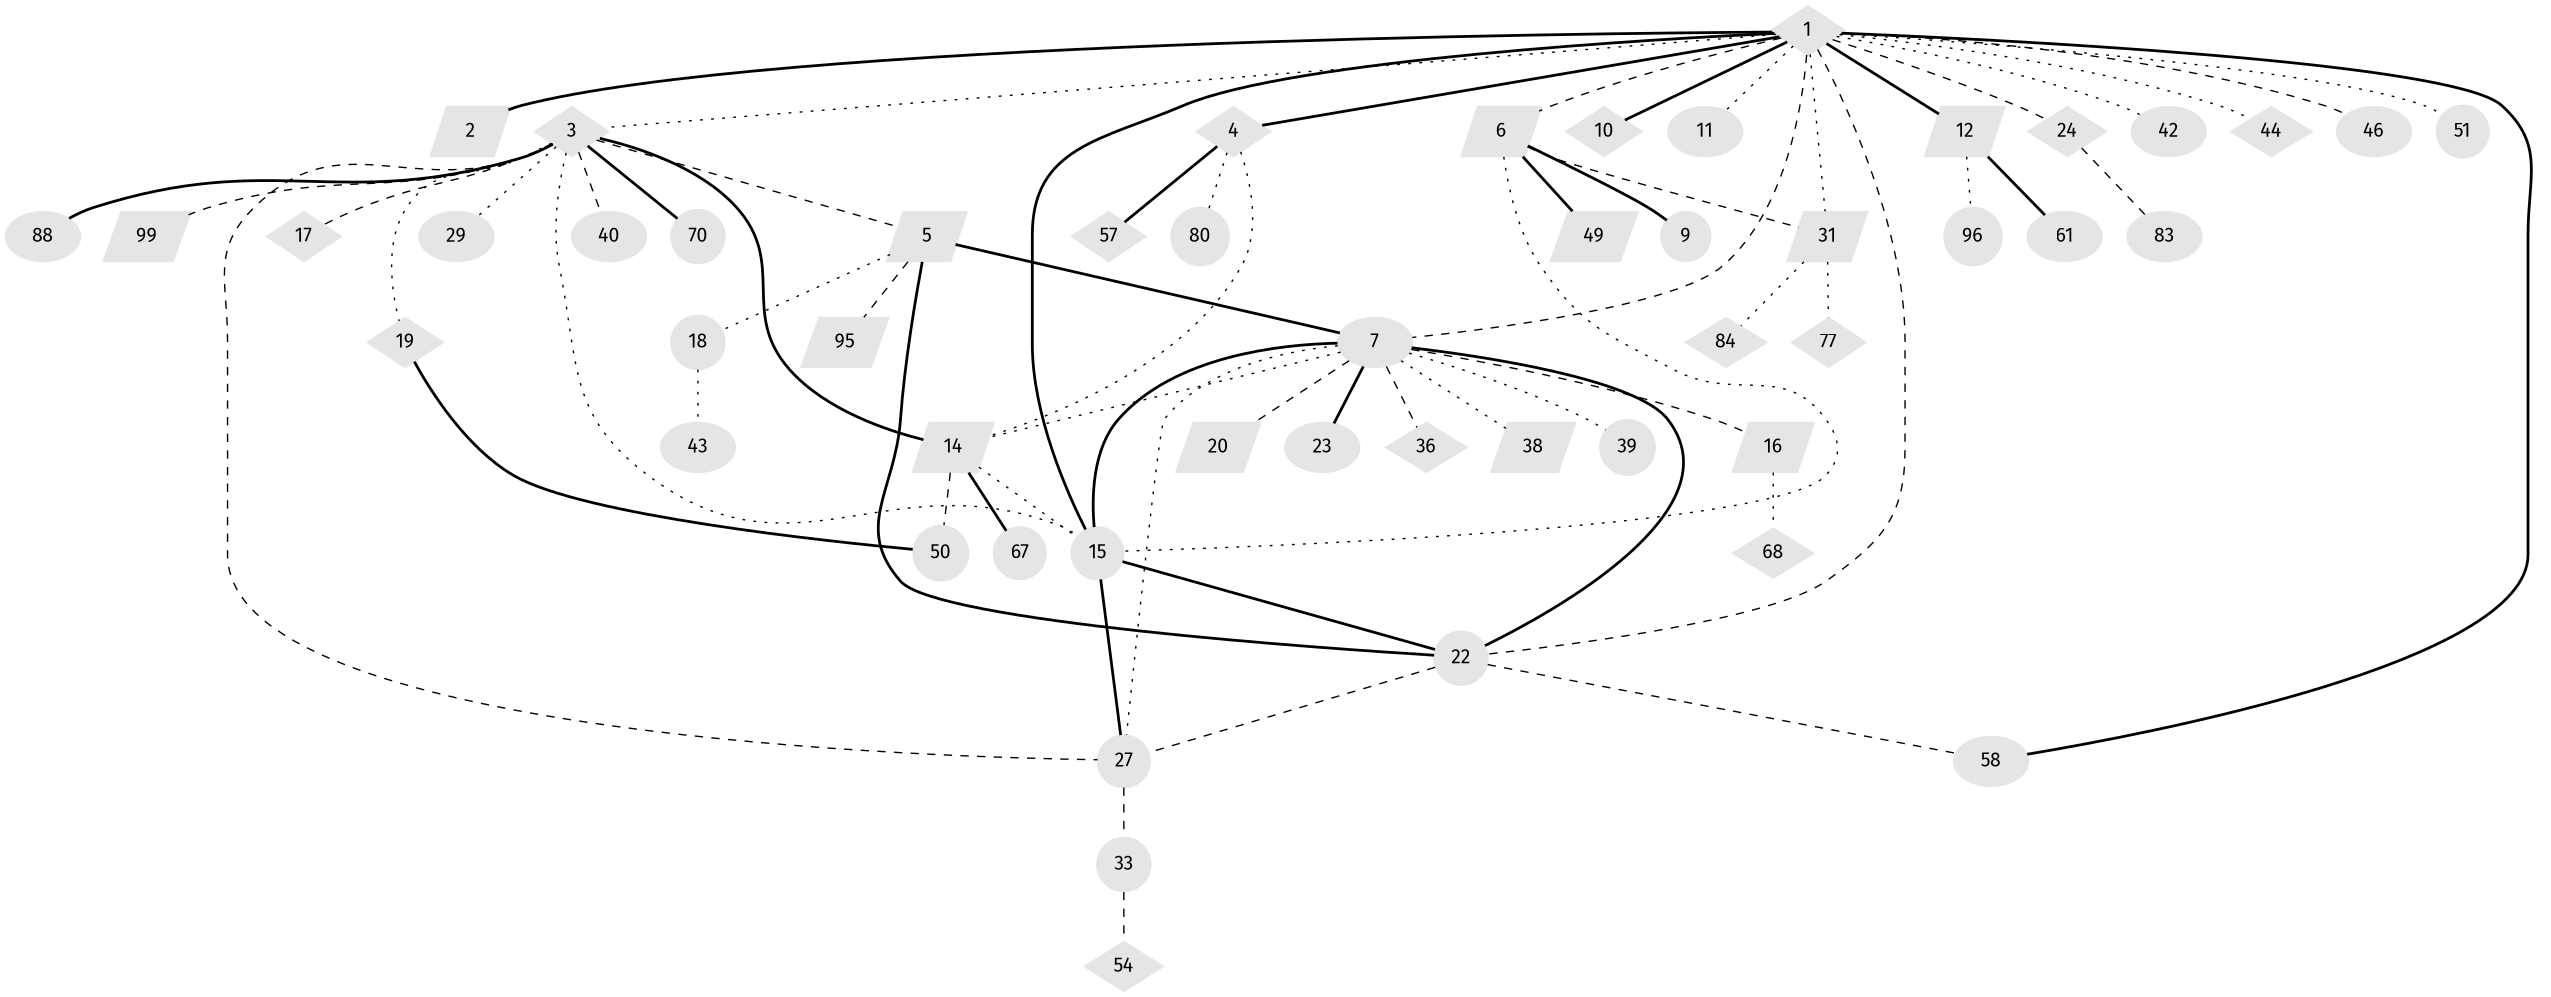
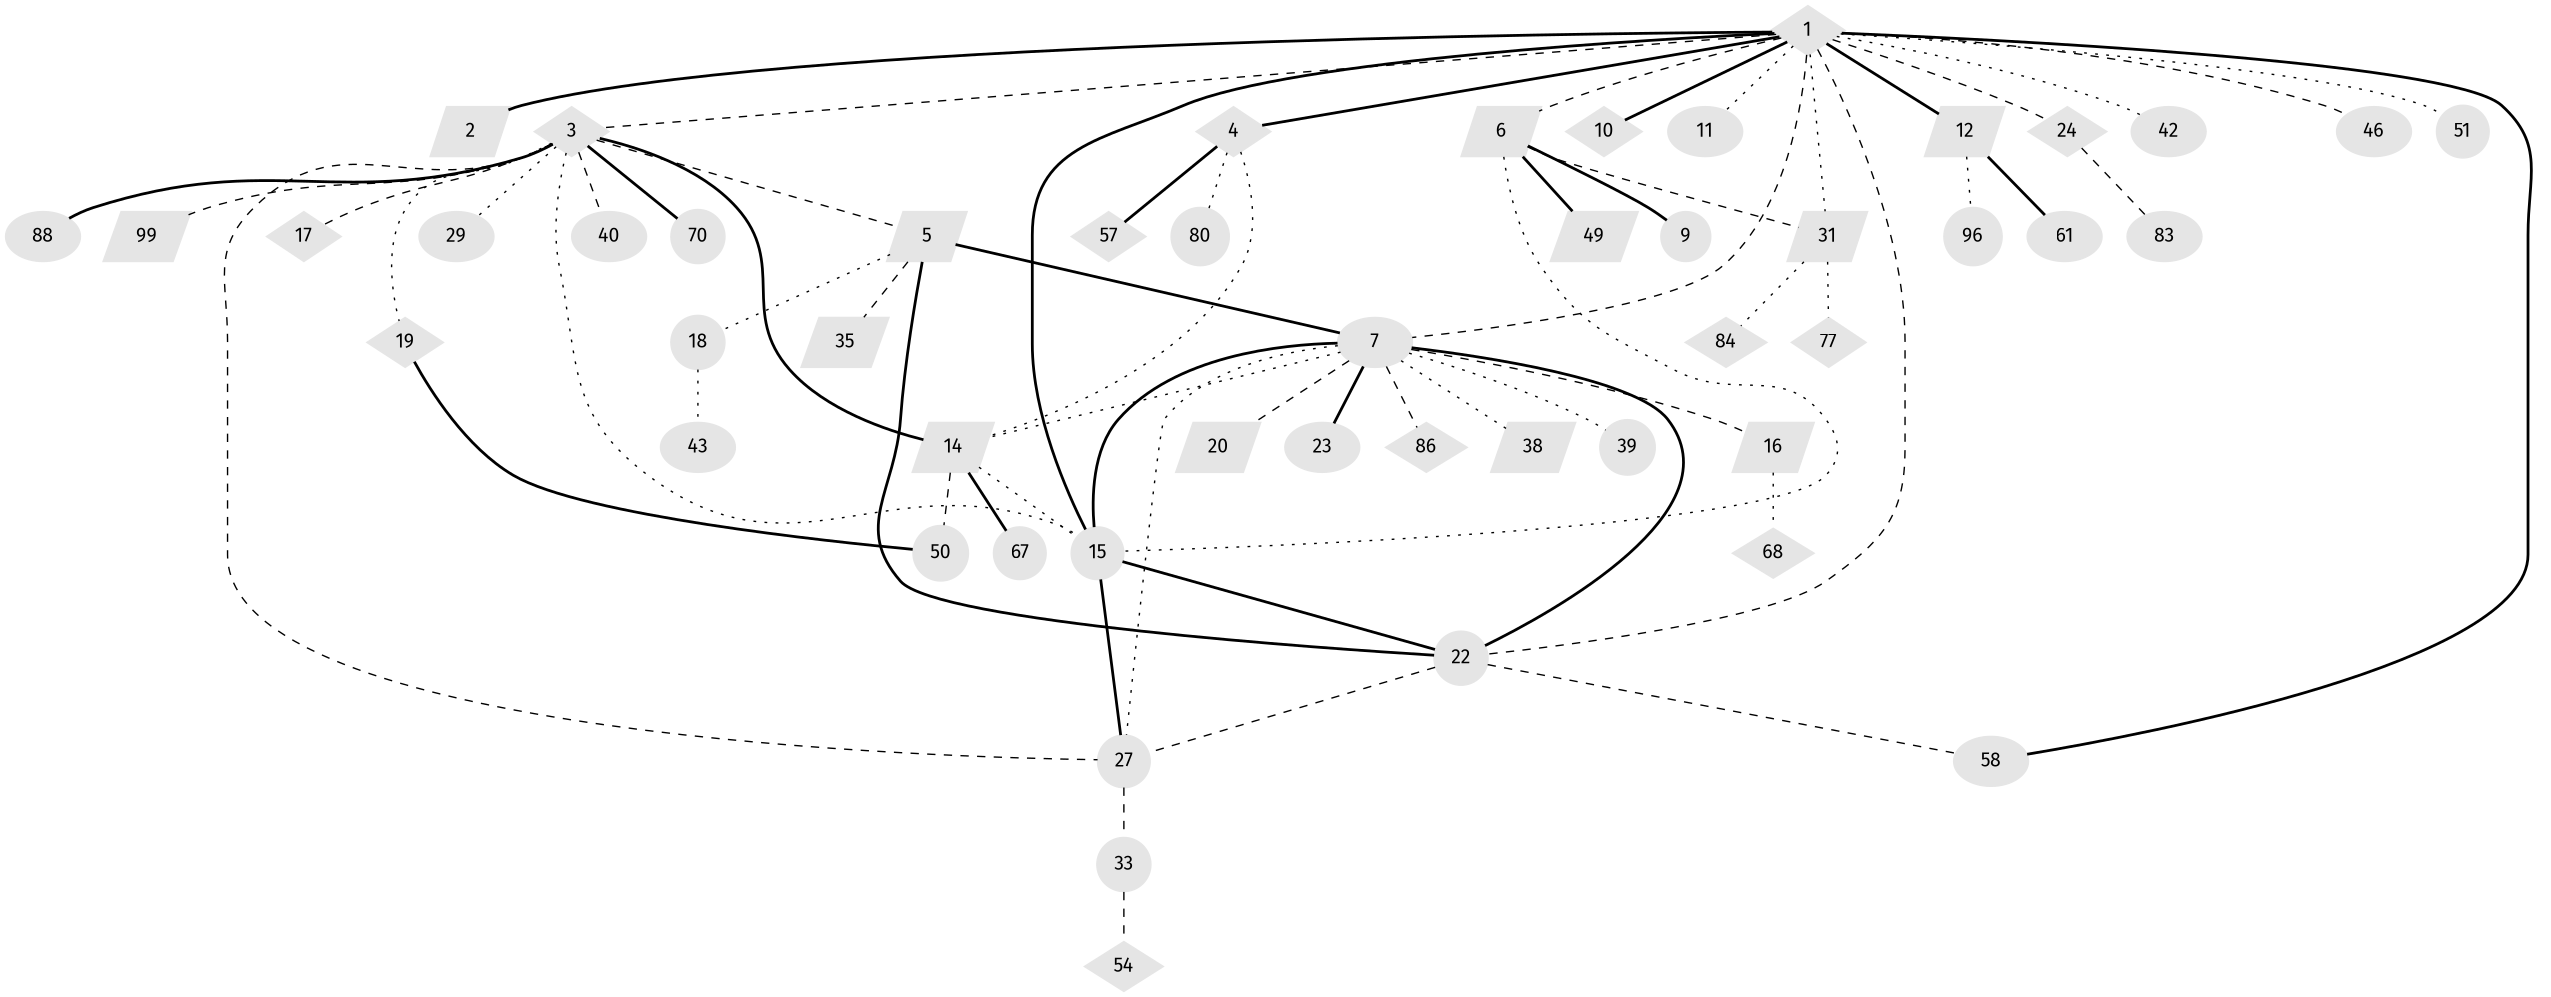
edge "1" -- "3": style dotted -> dashed
node "44": removed
node "95": label "95" -> "35"
node "36": label "36" -> "86"
